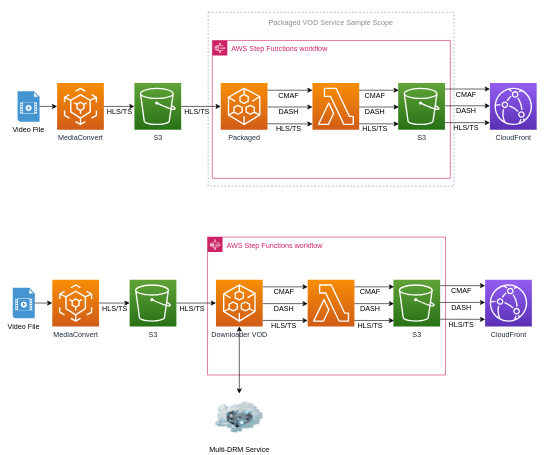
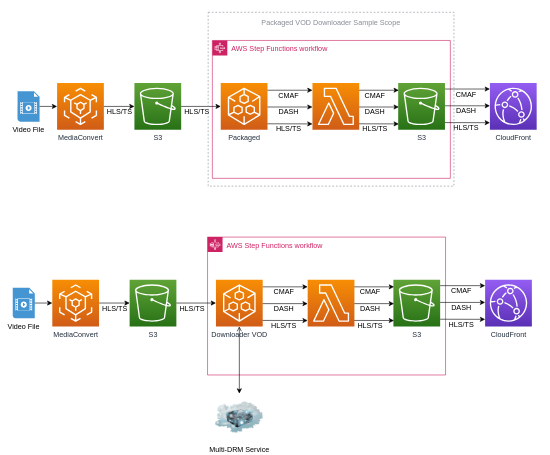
node "Packaged VOD Service Sample Scope": label "Packaged VOD Service Sample Scope" -> "Packaged VOD Downloader Sample Scope"
edge "Downloader VOD" -- "Multi-DRM Service": arrowhead classic -> open
